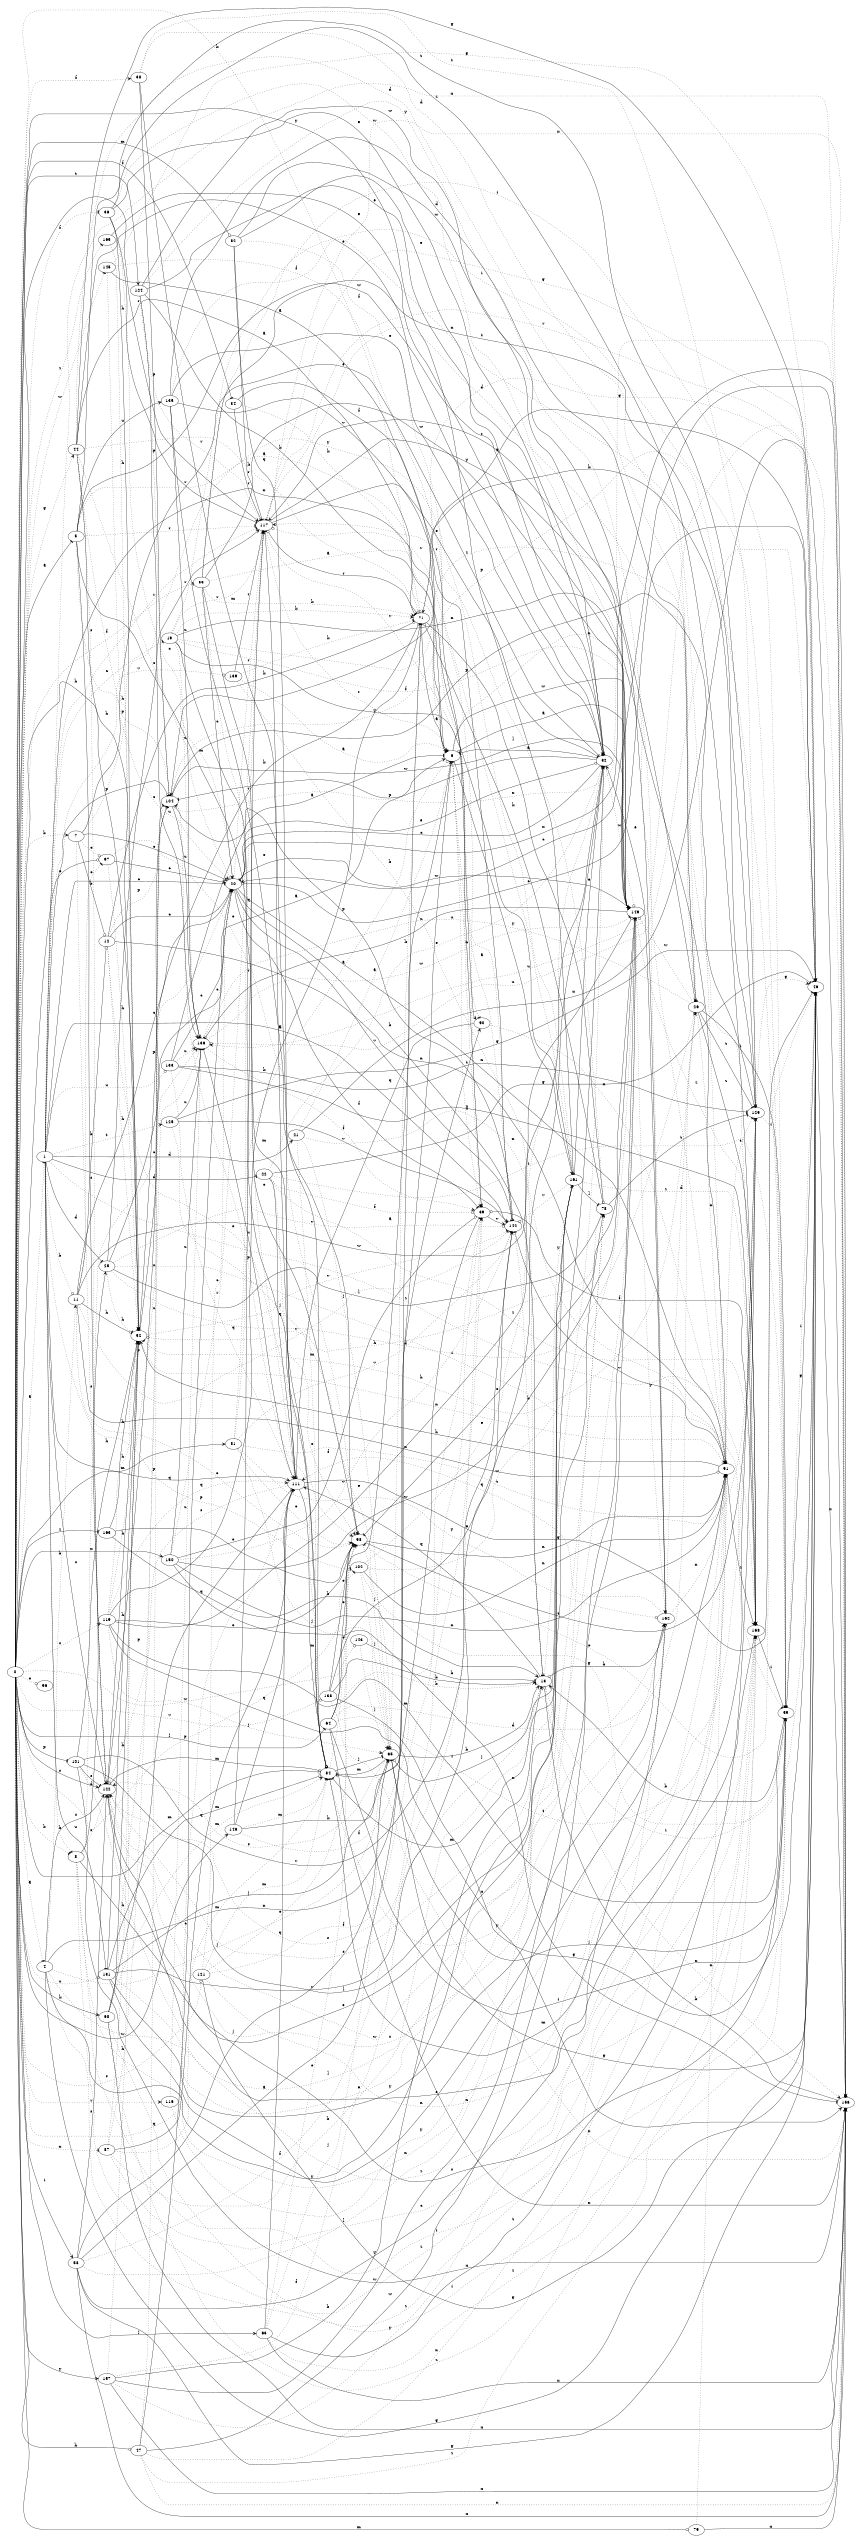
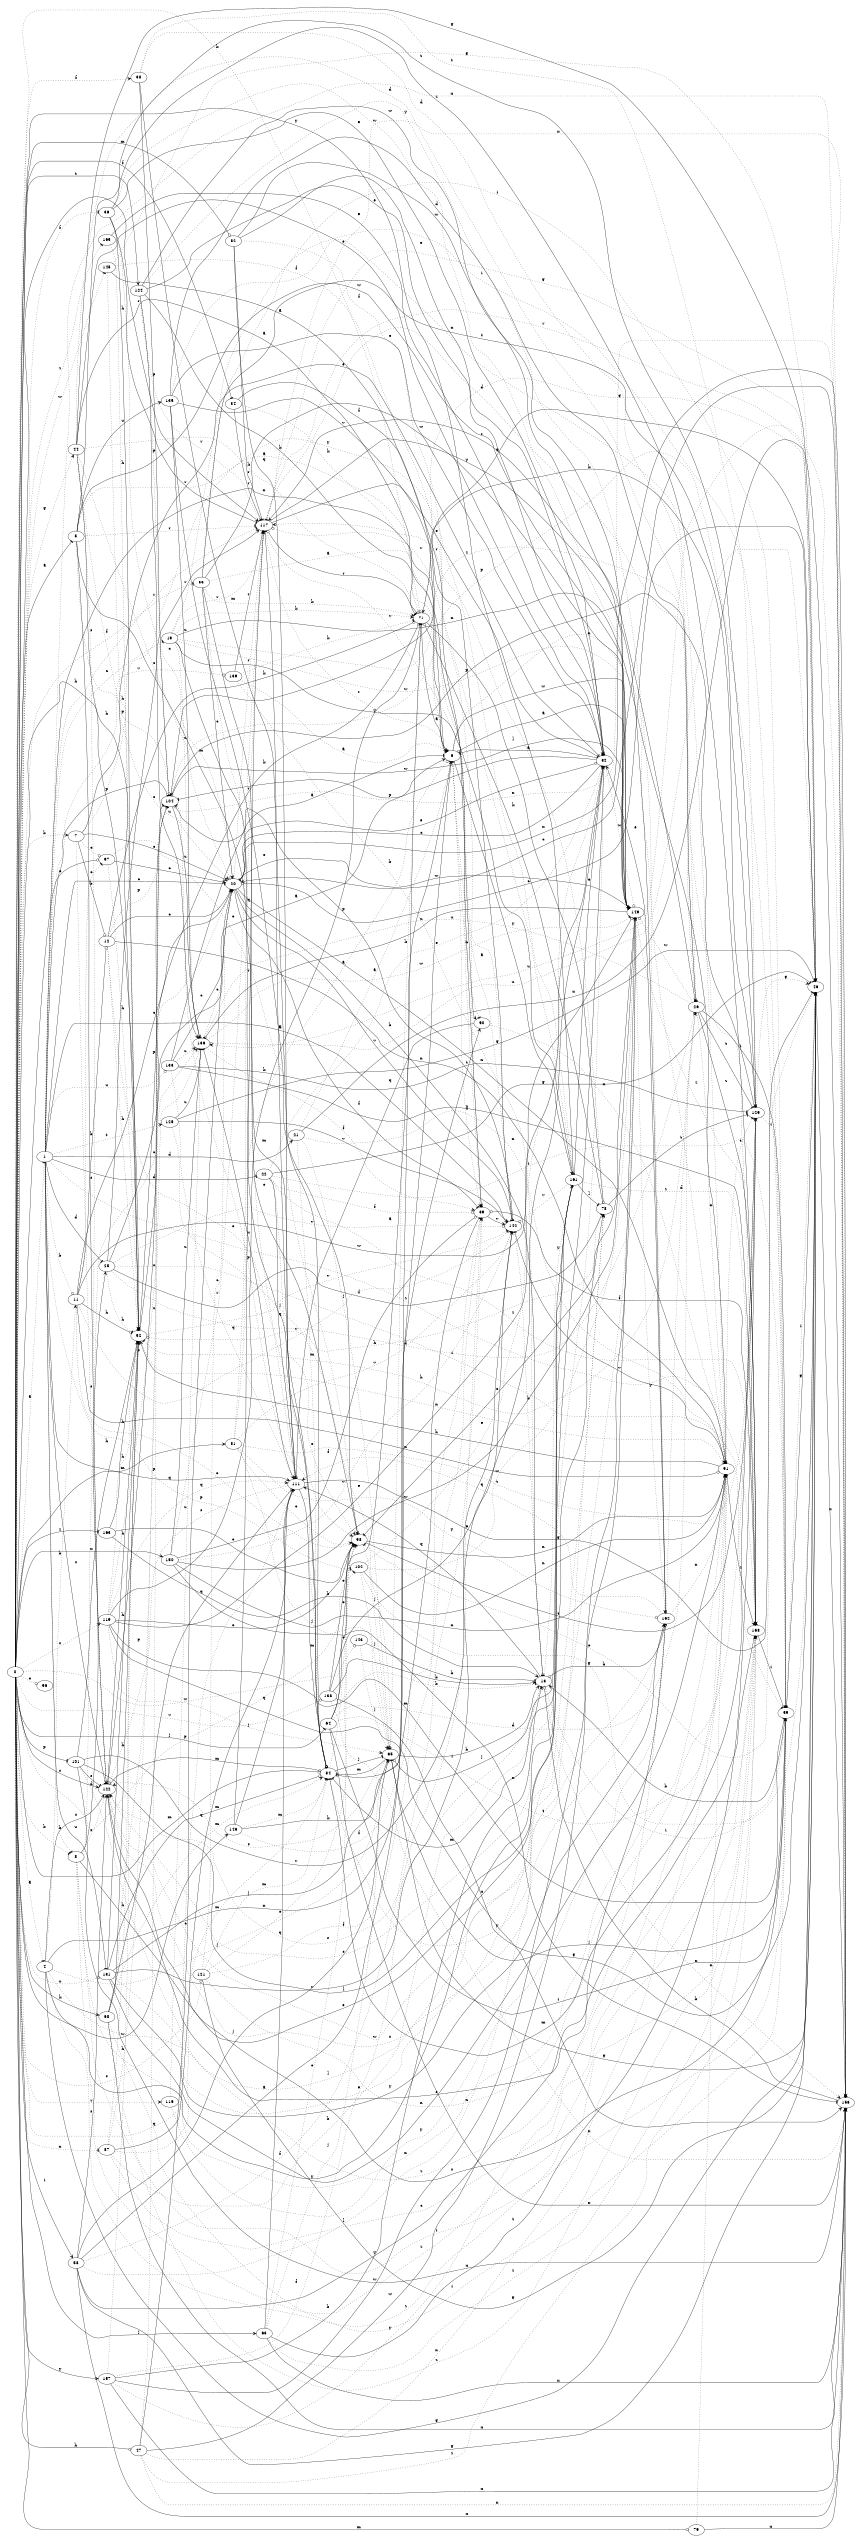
edge "19" -> "149": label "f" -> "w"
edge "25" -> "78": label "l" -> "f"
